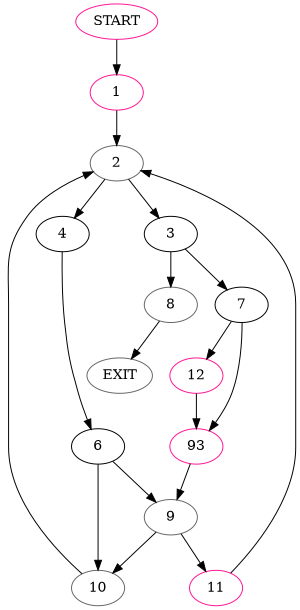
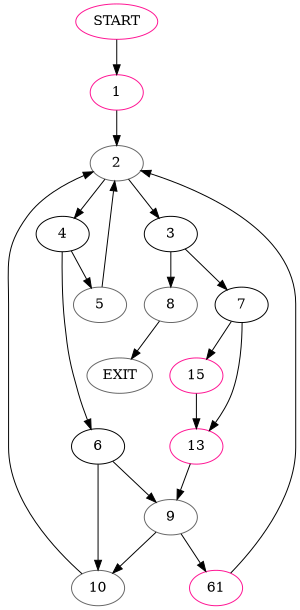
node "5": added
node "12": label "12" -> "15"
node "93": label "93" -> "13"
node "11": label "11" -> "61"
